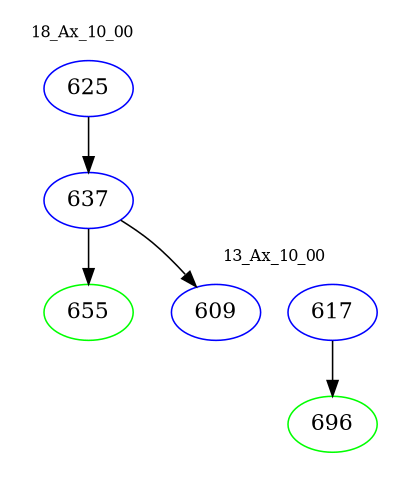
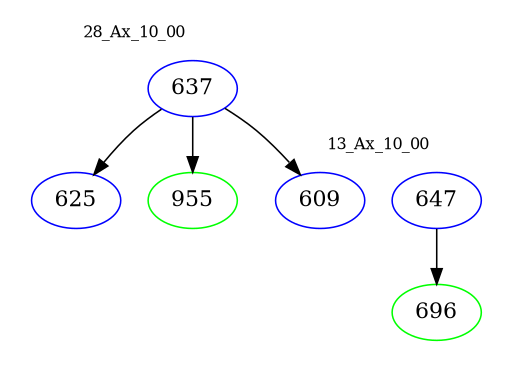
cluster "18_Ax_10_00": label "18_Ax_10_00" -> "28_Ax_10_00"
edge "625" -> "637": reversed
node "655": label "655" -> "955"
node "617": label "617" -> "647"
